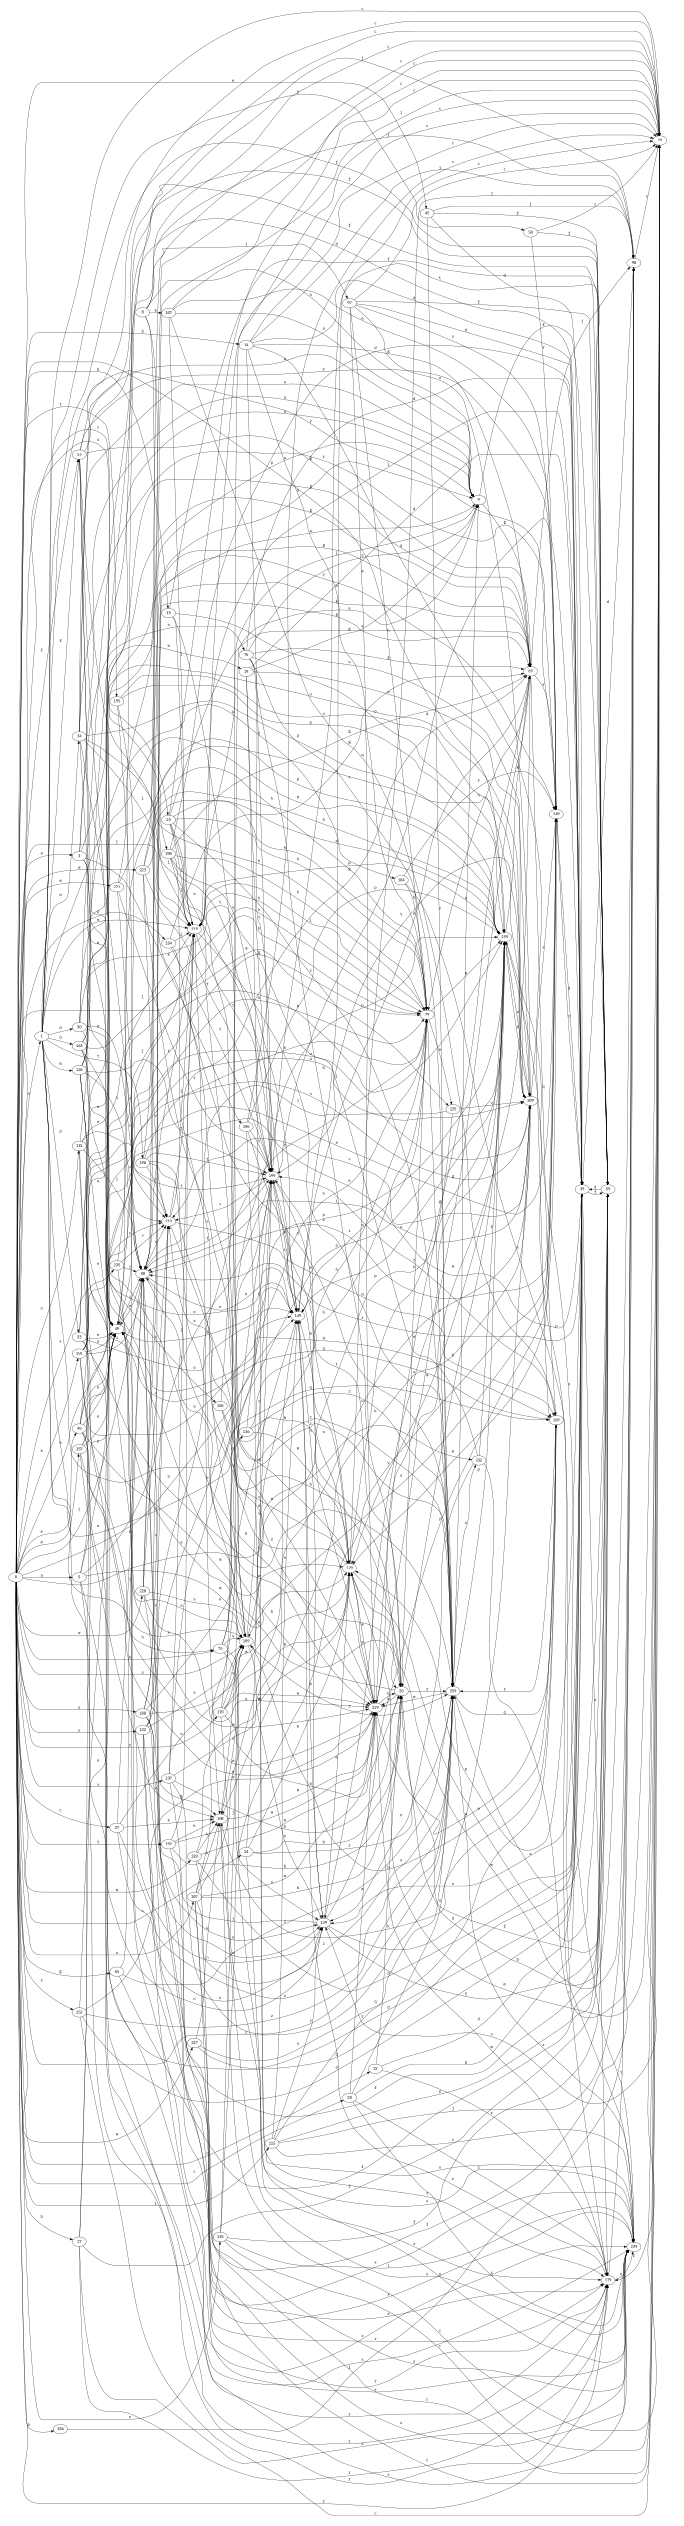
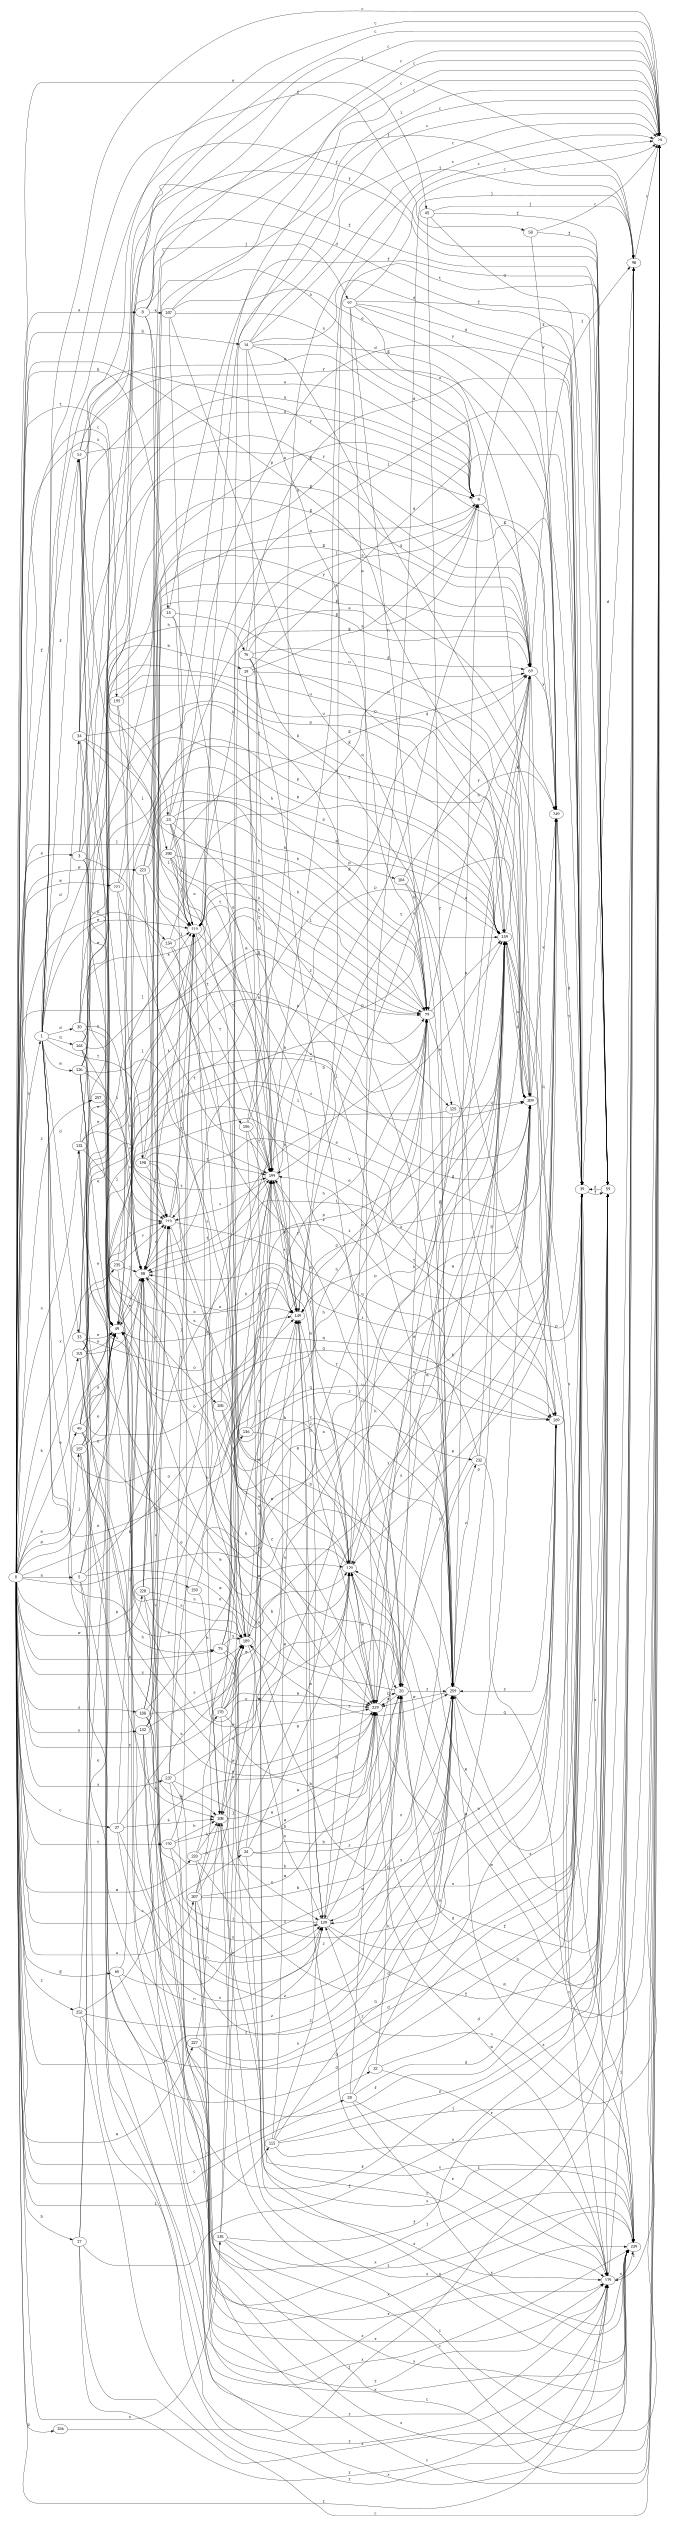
edge "0" -> "8": added, label "a"
node "257": added
node "150": added
